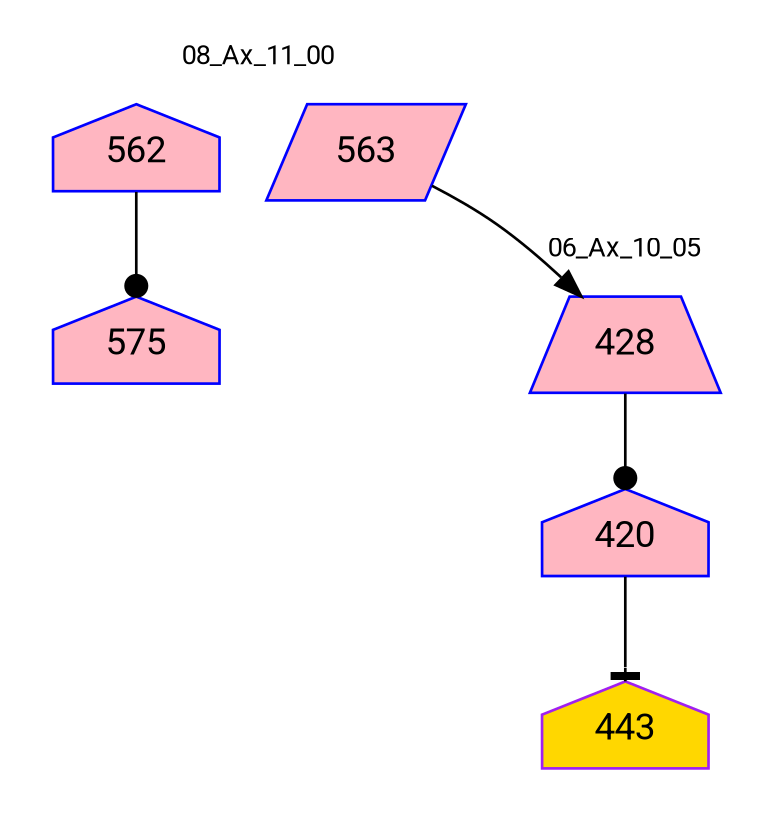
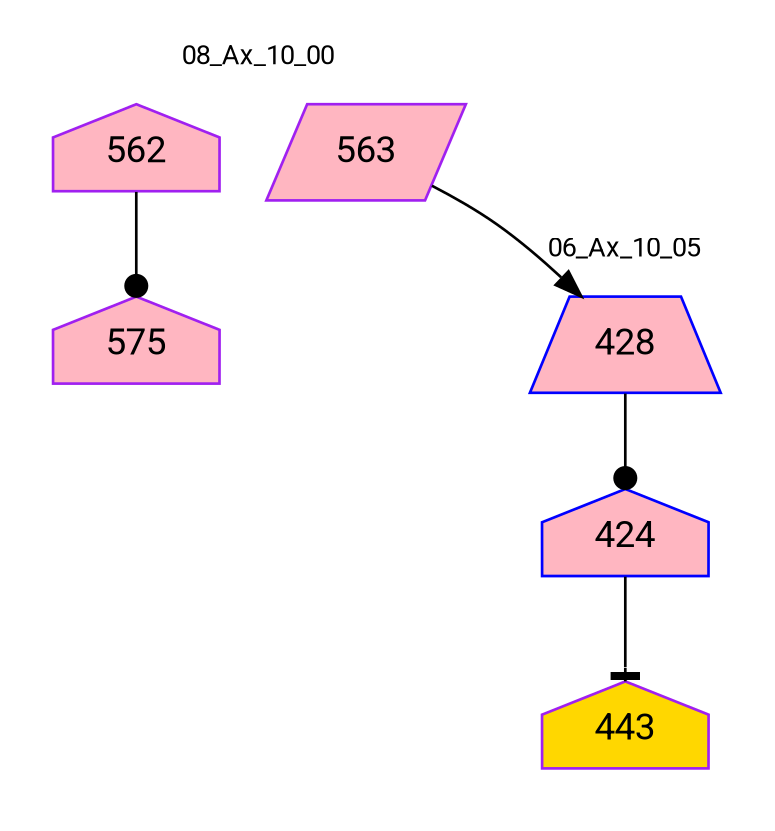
cluster "08_Ax_11_00": label "08_Ax_11_00" -> "08_Ax_10_00"
node "562": color blue -> purple
node "563": color blue -> purple
node "575": color blue -> purple
node "420": label "420" -> "424"
